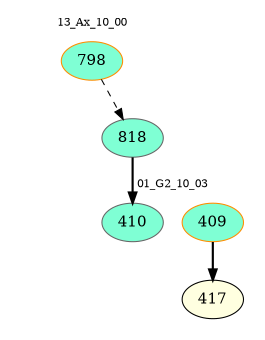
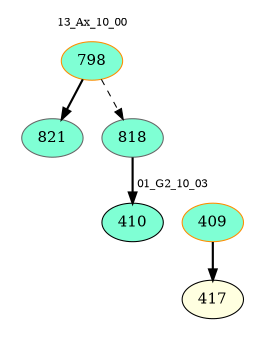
node "821": added
node "410": color gray40 -> black
